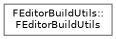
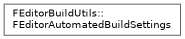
node "FEditorBuildUtils:: FEditorBuildUtils": label "FEditorBuildUtils:: FEditorBuildUtils" -> "FEditorBuildUtils:: FEditorAutomatedBuildSettings"
